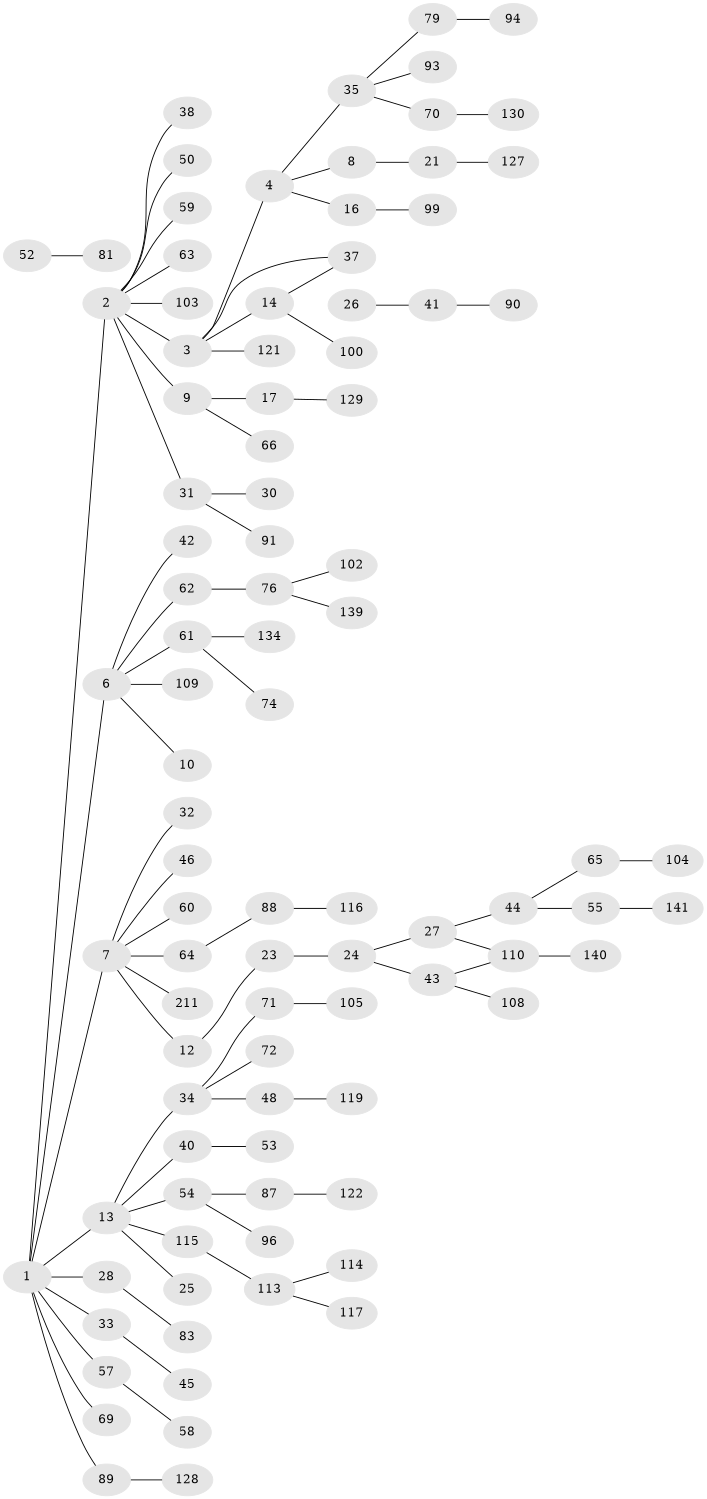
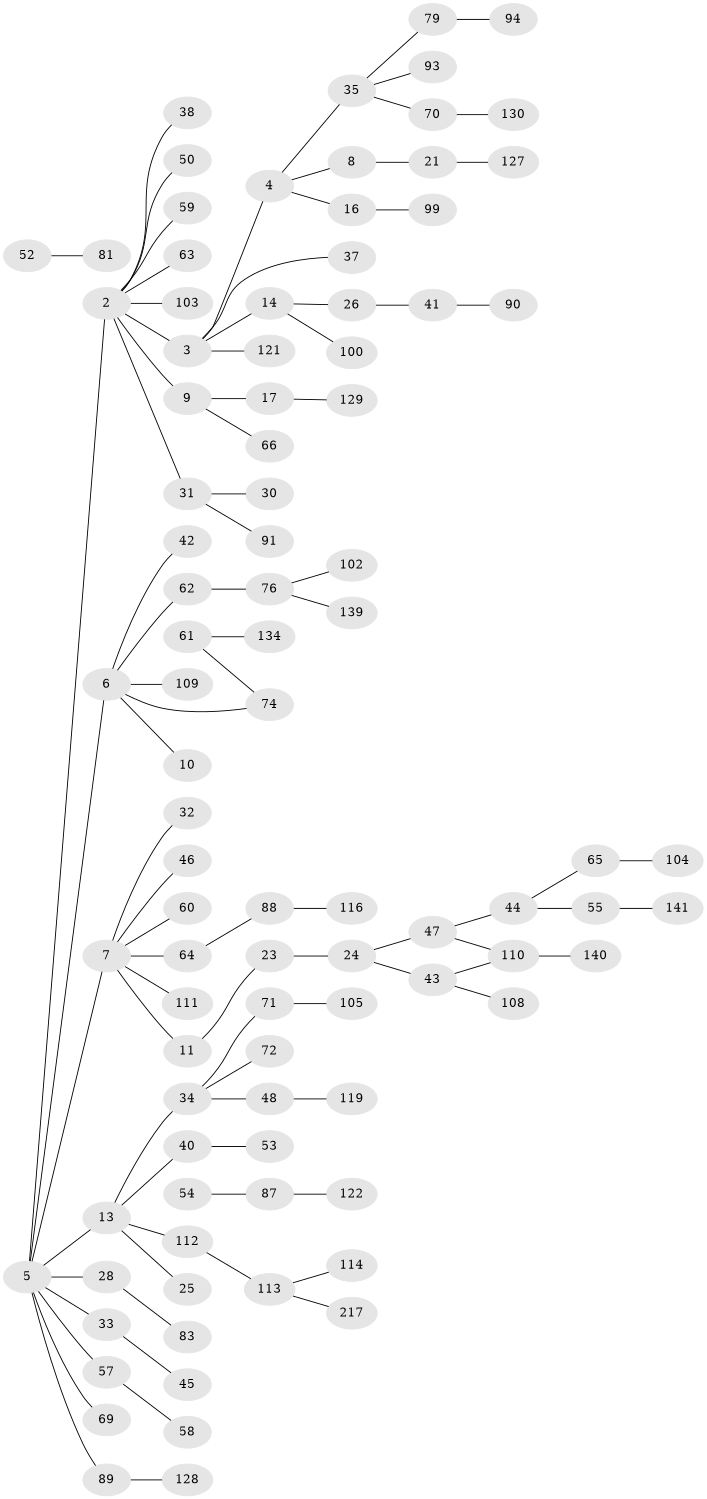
edge "37" -- "14": now "26" -- "14"
edge "61" -- "6": now "74" -- "6"
node "27": label "27" -> "47"
node "211": label "211" -> "111"
node "12": label "12" -> "11"
edge "54" -- "13": removed
node "115": label "115" -> "112"
node "96": removed
node "1": label "1" -> "5"
node "117": label "117" -> "217"
